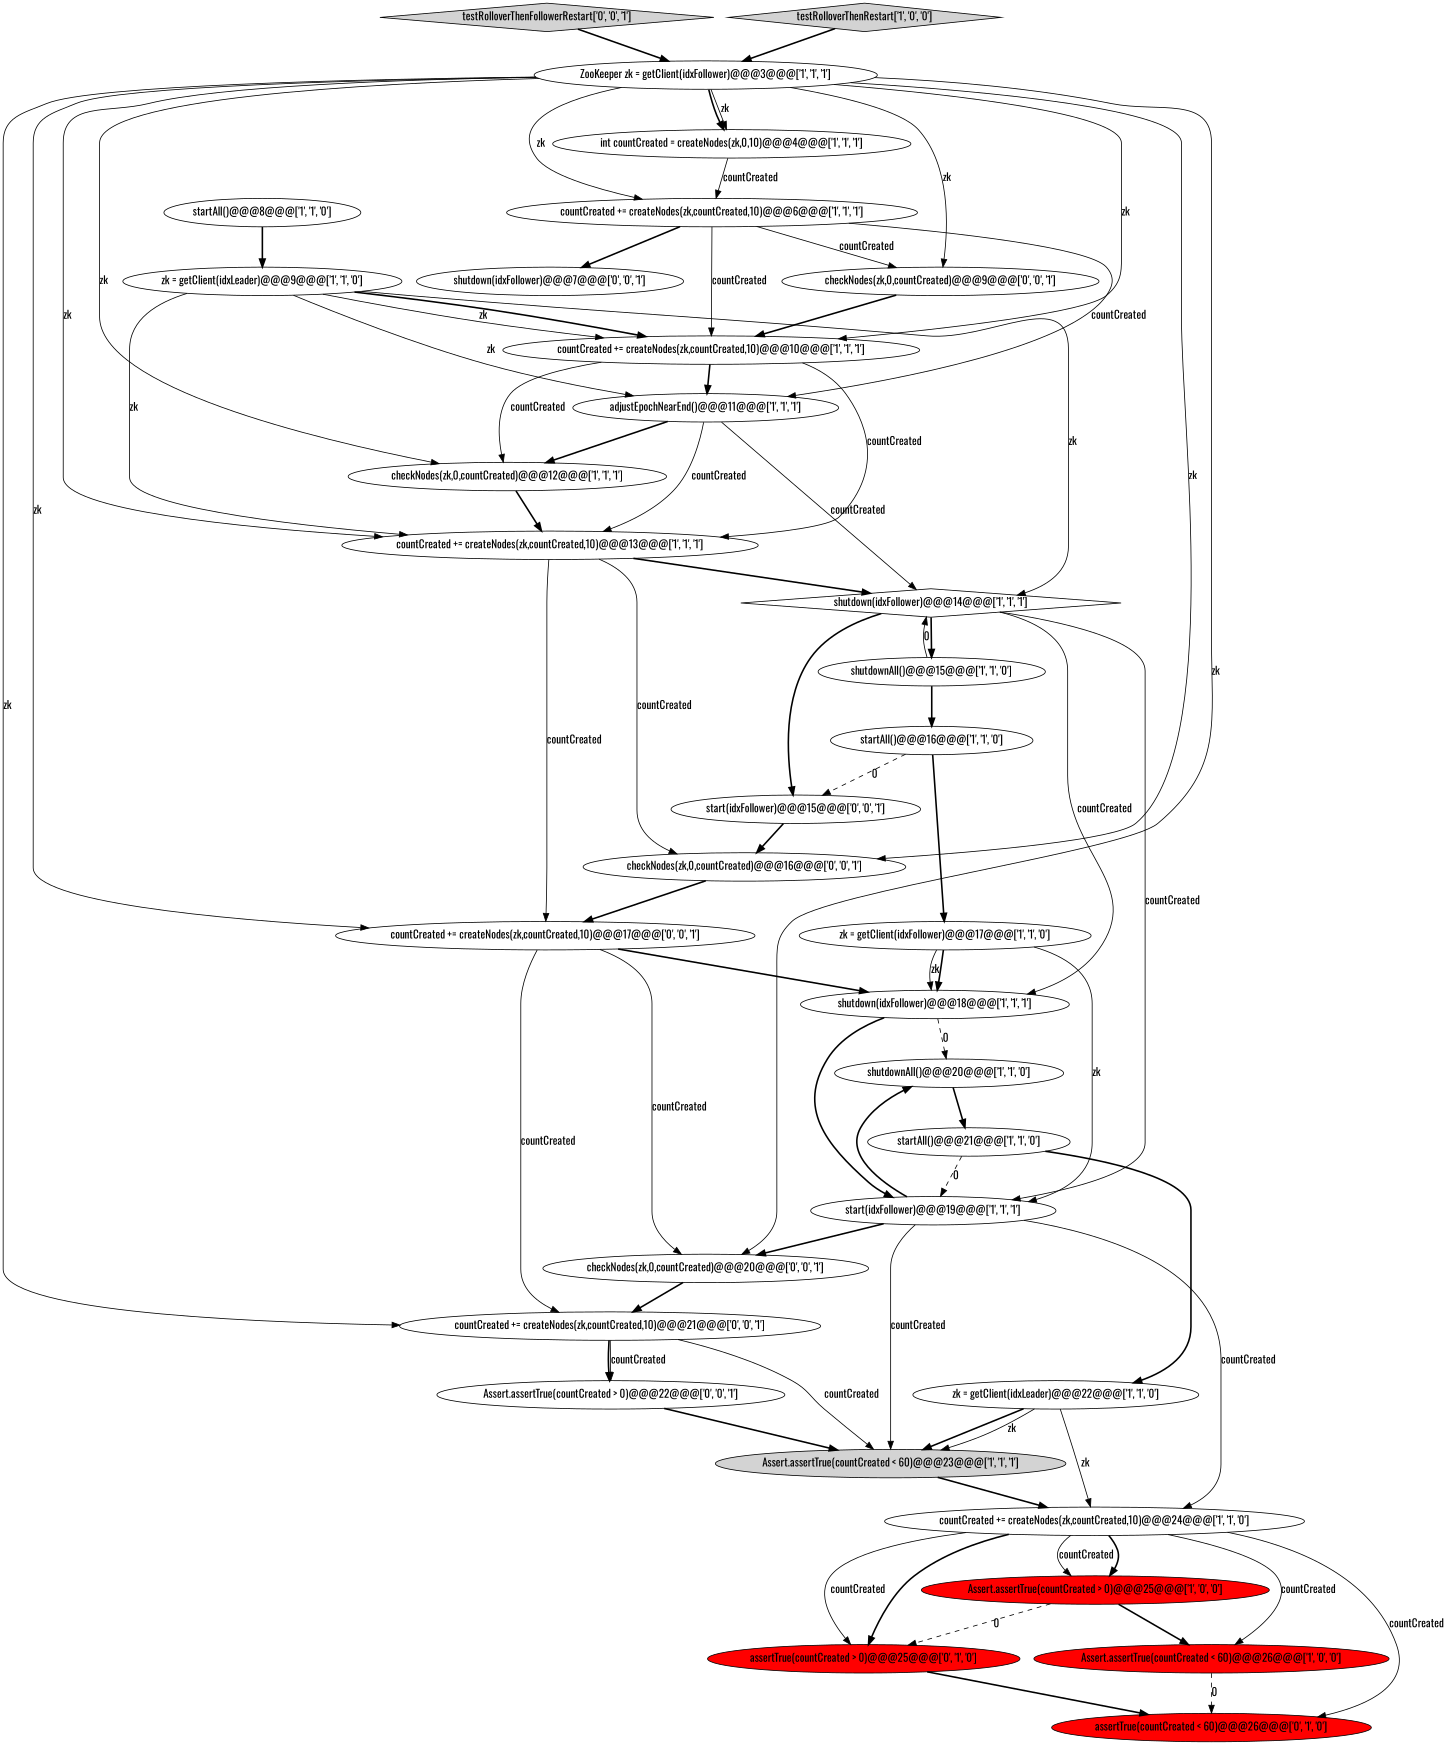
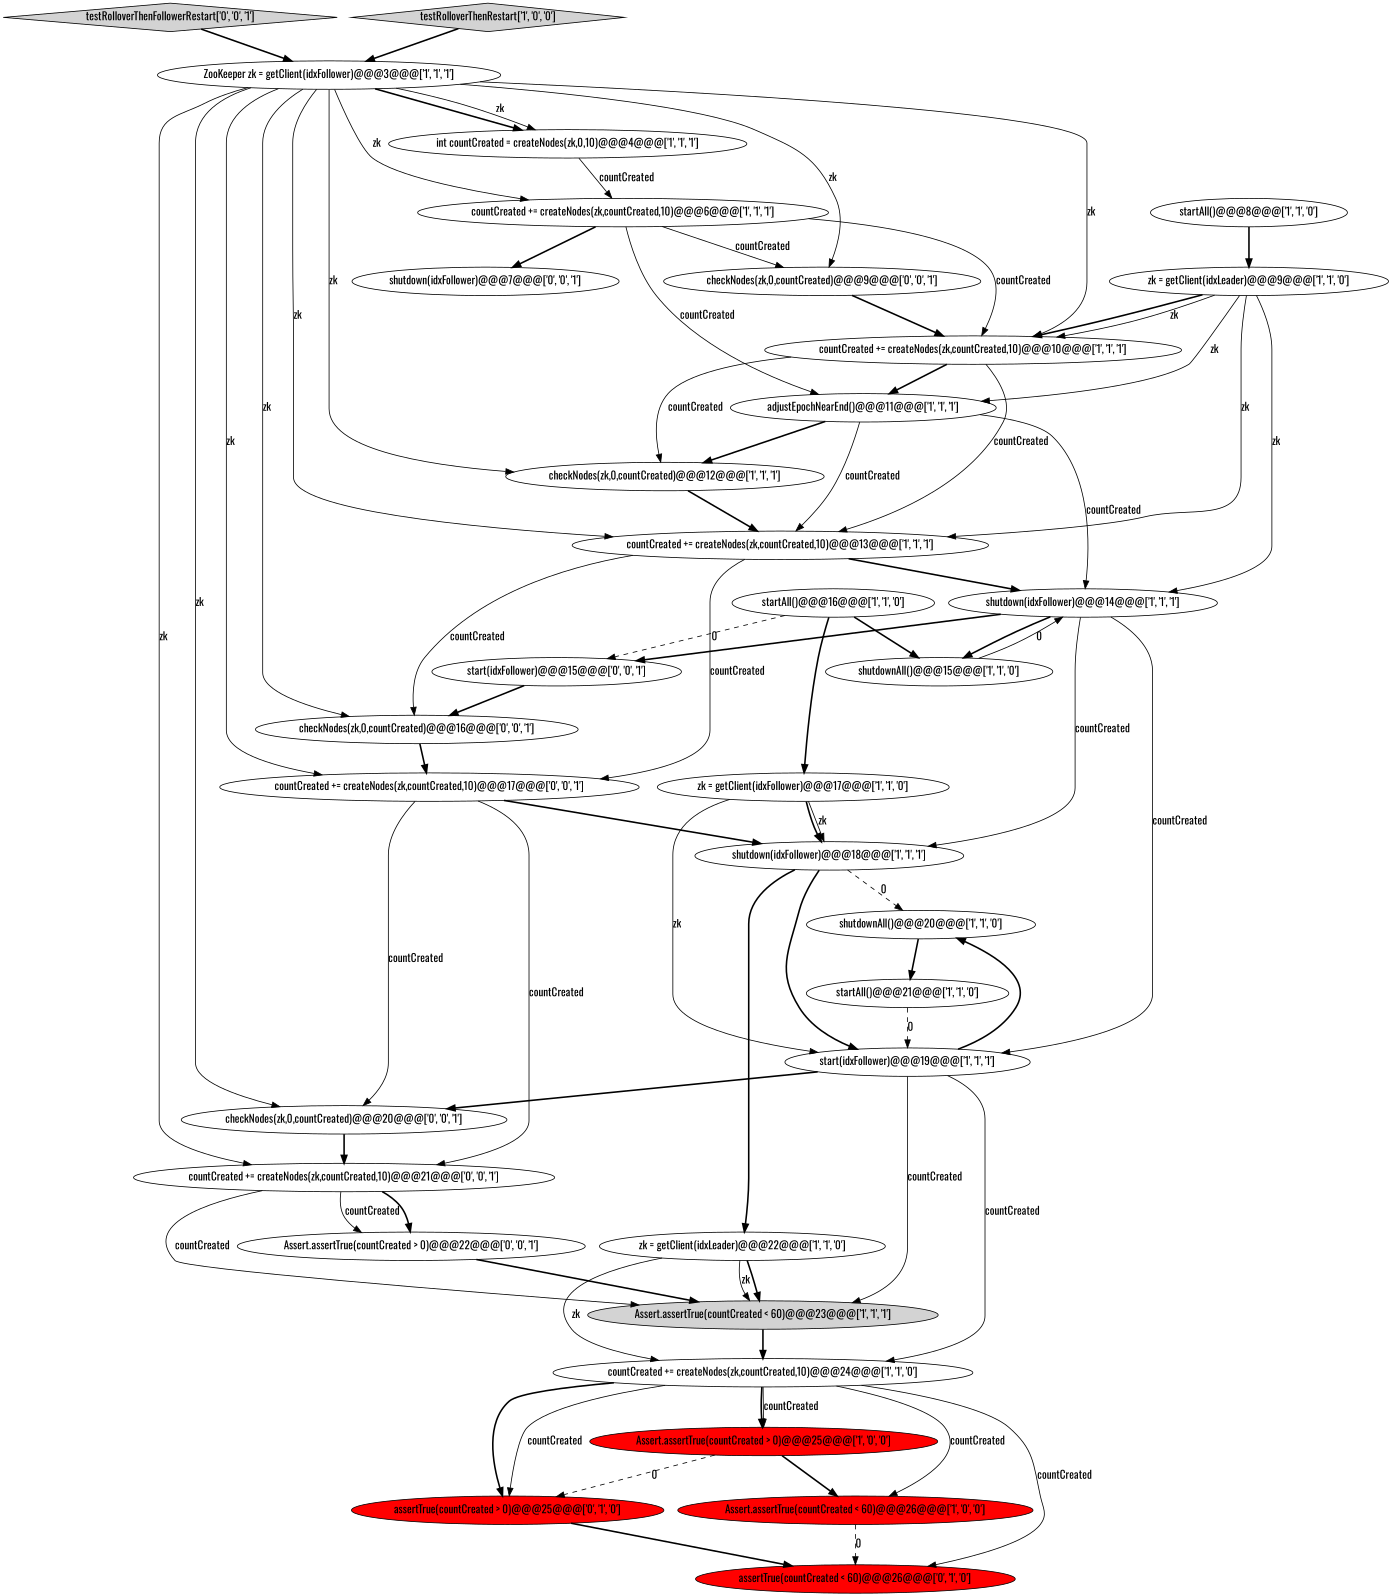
node "shutdown(idxFollower)@@@14@@@['1', '1', '1']": shape diamond -> ellipse
edge "shutdownAll()@@@15@@@['1', '1', '0']" -> "startAll()@@@16@@@['1', '1', '0']": reversed
edge "startAll()@@@21@@@['1', '1', '0']" -> "zk = getClient(idxLeader)@@@22@@@['1', '1', '0']": now "shutdown(idxFollower)@@@18@@@['1', '1', '1']" -> "zk = getClient(idxLeader)@@@22@@@['1', '1', '0']"
